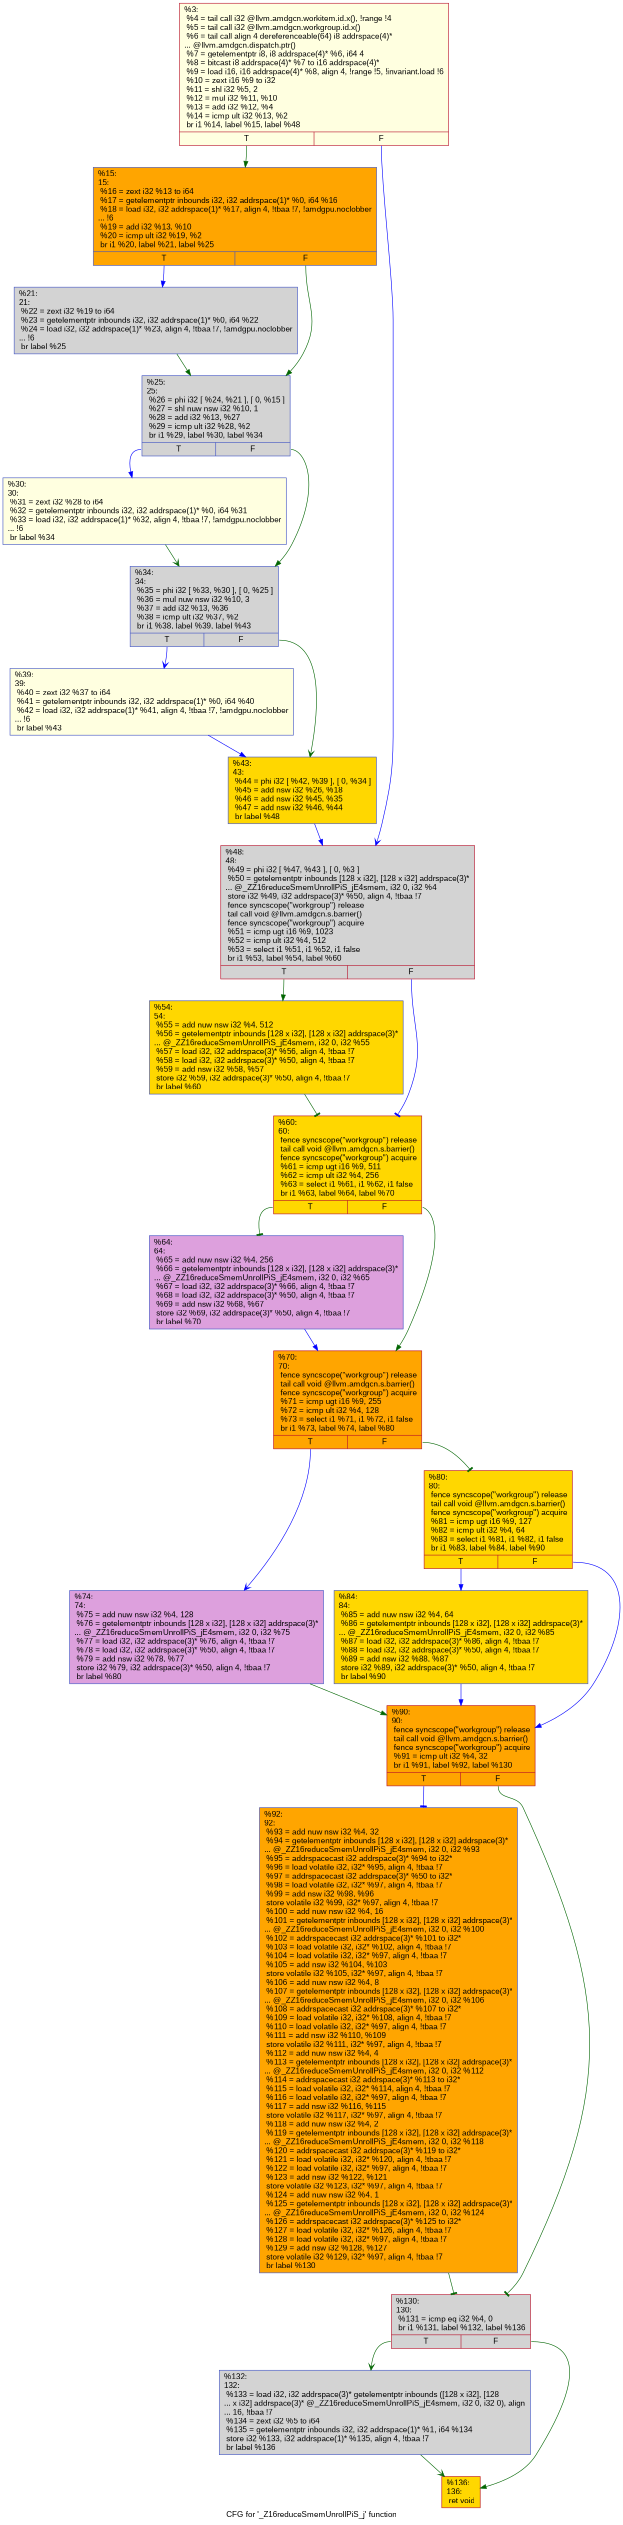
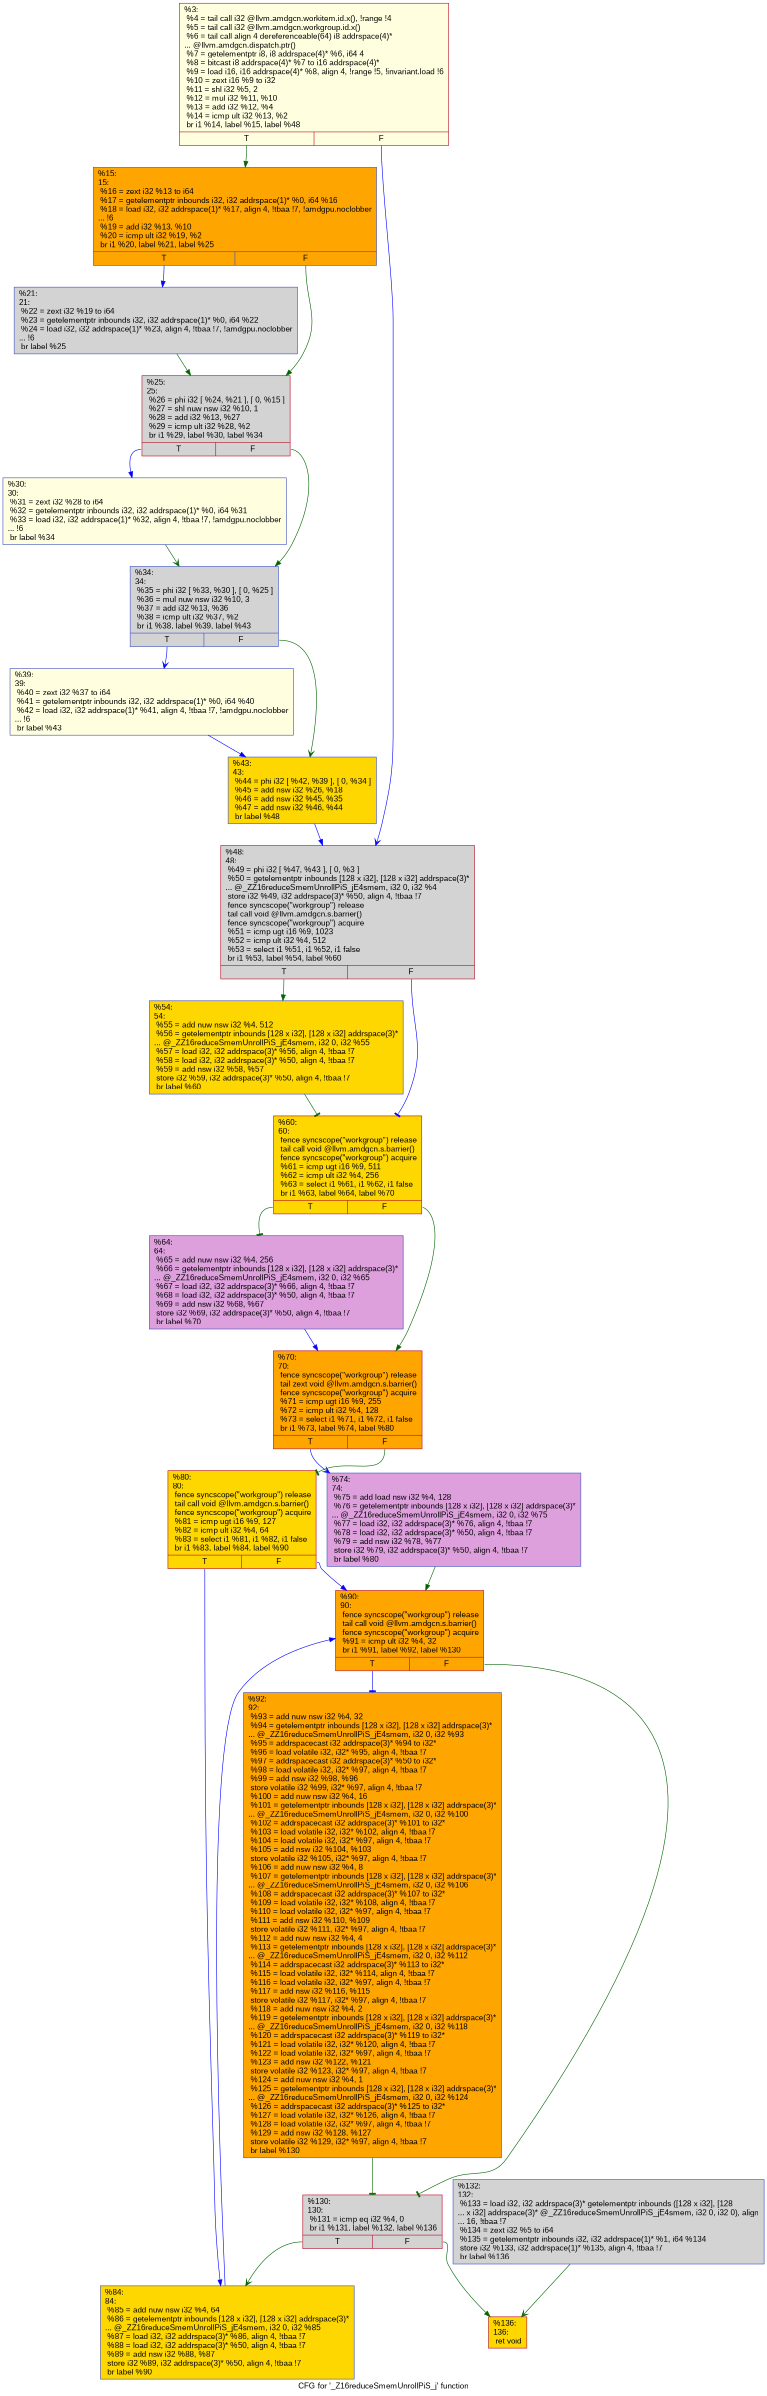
node "%25:": color #3d50c3ff -> #b70d28ff
node "%70:": text "tail call void @llvm.amdgcn.s.barrier()" -> "tail zext void @llvm.amdgcn.s.barrier()"
node "%74:": text "%75 = add nuw nsw i32 %4, 128" -> "%75 = add load nsw i32 %4, 128"
edge "%130:" -> "%132:": now "%130:" -> "%84:"
